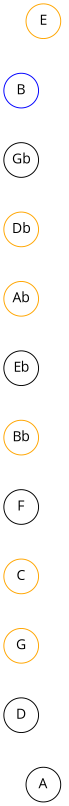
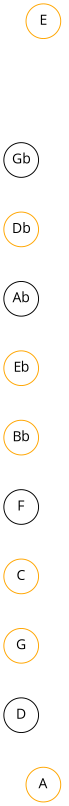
node "B": removed
node "Ab": color orange -> black
node "Eb": color black -> orange
node "A": color black -> orange
